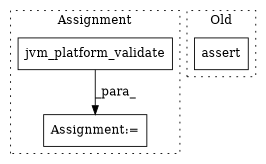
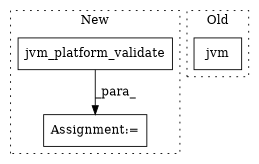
cluster "Assignment": label "Assignment" -> "New"
node "assert": label "assert" -> "jvm"
